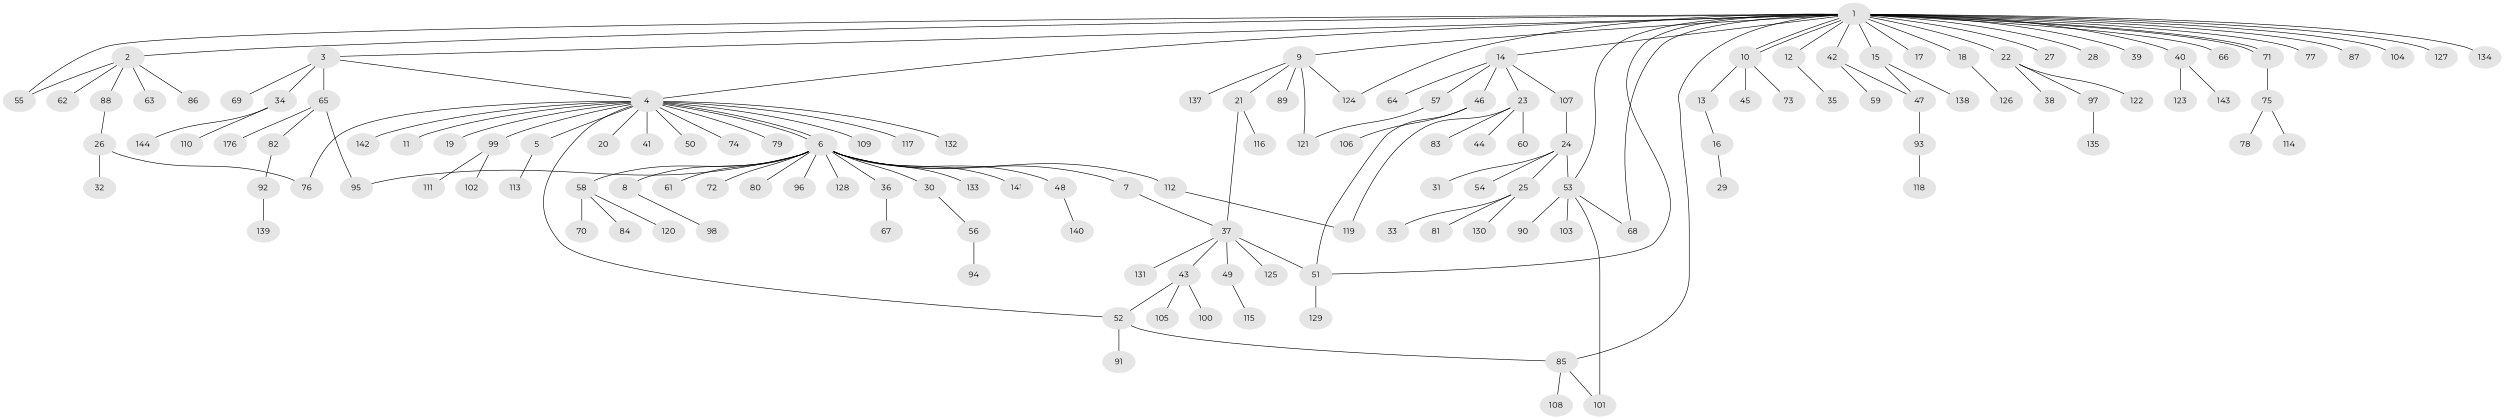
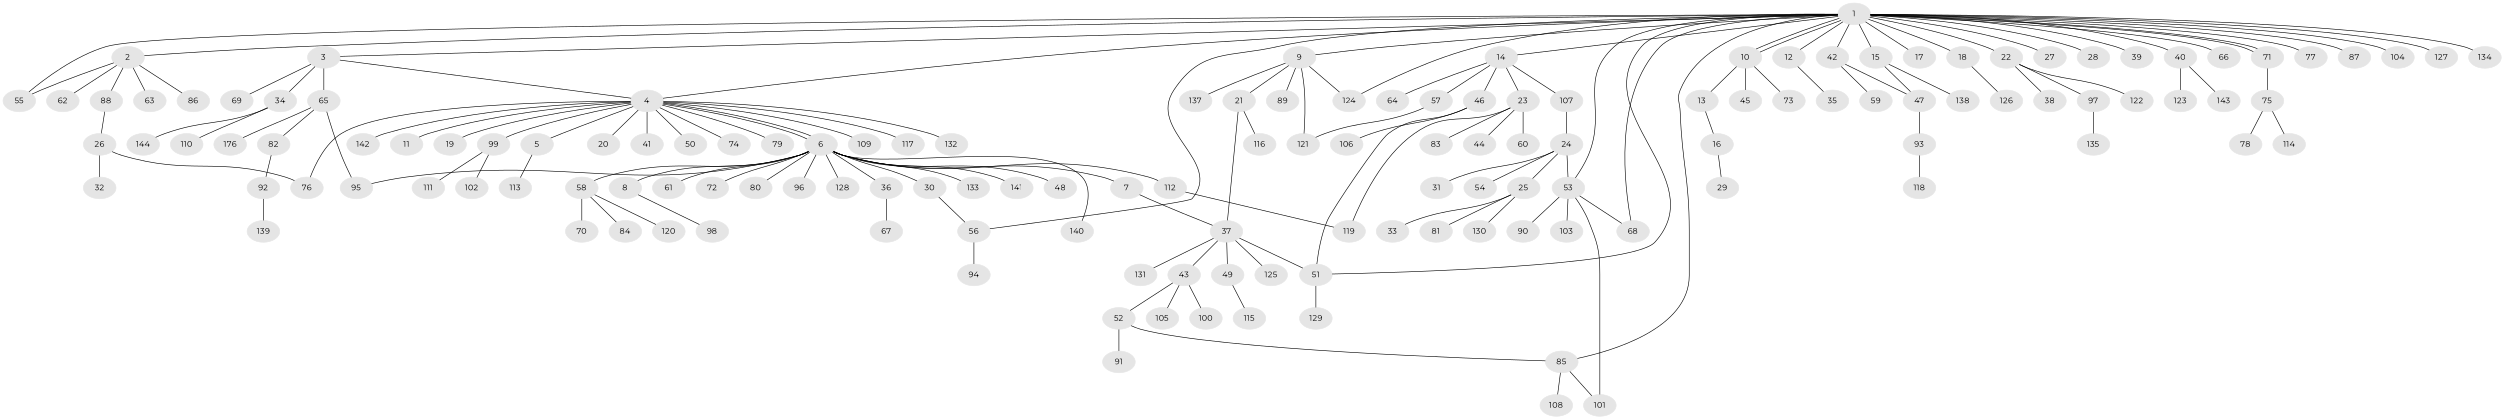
edge "1" -- "56": added
edge "48" -- "140": now "6" -- "140"
edge "4" -- "52": removed
